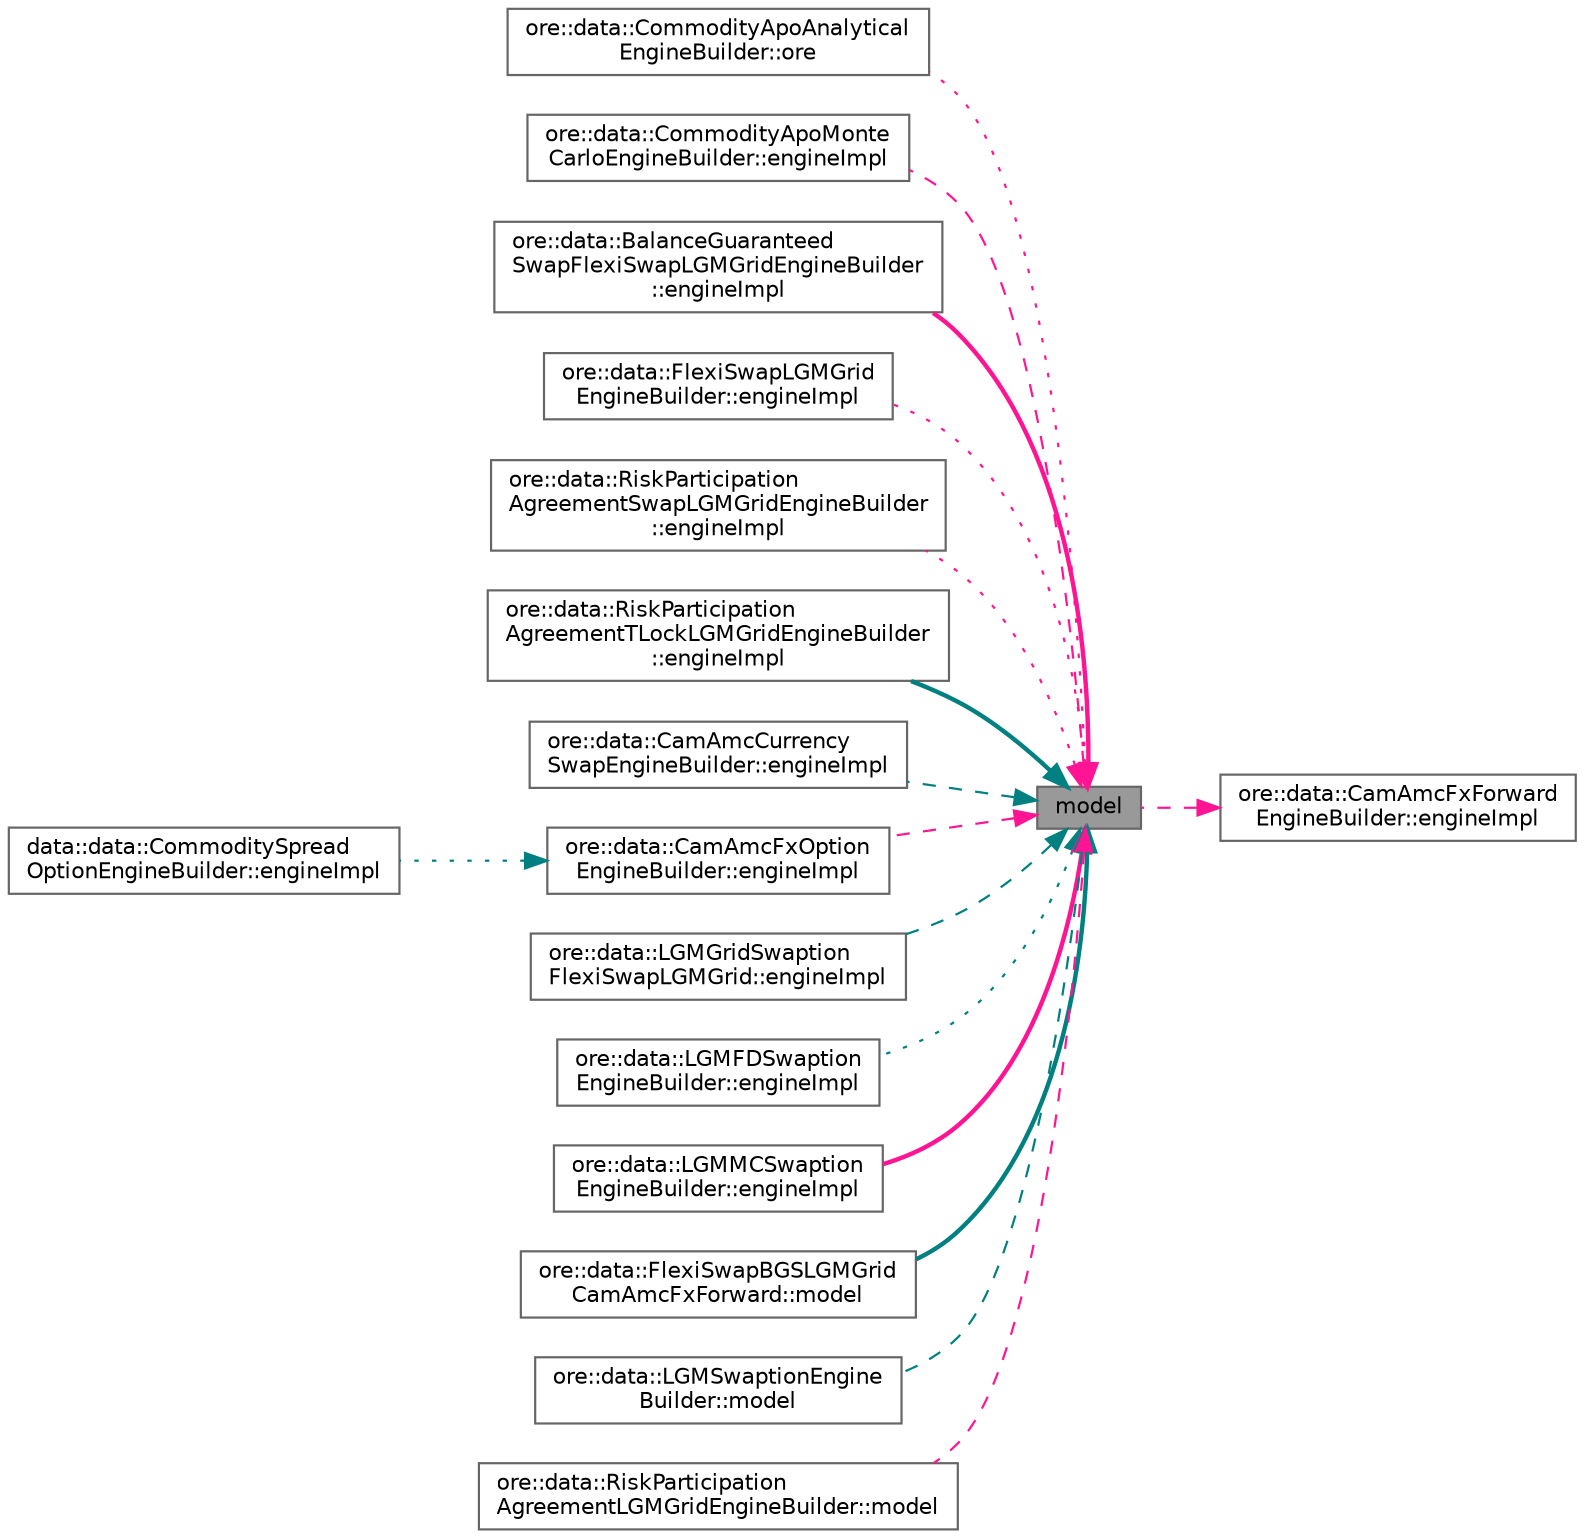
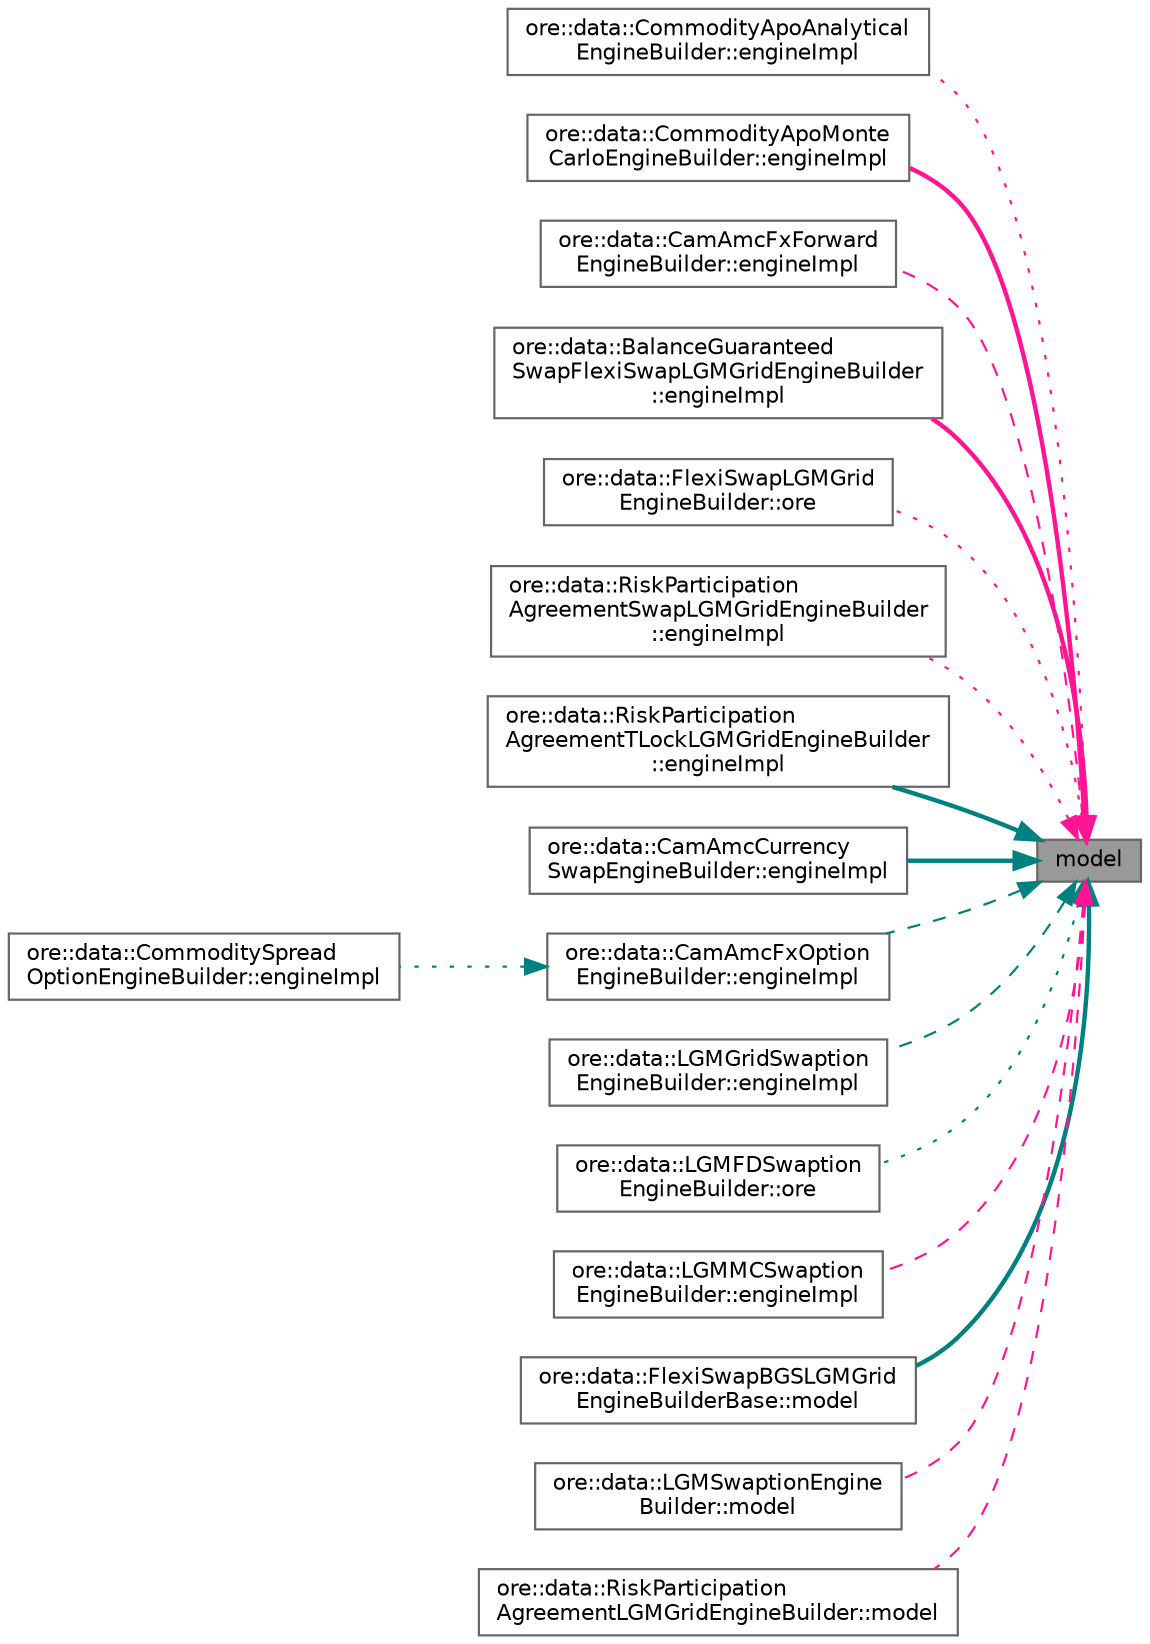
node "ore::data::CommodityApoAnalytical EngineBuilder::ore": label "ore::data::CommodityApoAnalytical EngineBuilder::ore" -> "ore::data::CommodityApoAnalytical EngineBuilder::engineImpl"
node "ore::data::FlexiSwapLGMGrid EngineBuilder::engineImpl": label "ore::data::FlexiSwapLGMGrid EngineBuilder::engineImpl" -> "ore::data::FlexiSwapLGMGrid EngineBuilder::ore"
edge "ore::data::CommodityApoMonte CarloEngineBuilder::engineImpl" -> "model": style dashed -> bold
edge "ore::data::CamAmcCurrency SwapEngineBuilder::engineImpl" -> "model": style dashed -> bold
edge "model" -> "ore::data::CamAmcFxForward EngineBuilder::engineImpl": reversed
edge "ore::data::CamAmcFxOption EngineBuilder::engineImpl" -> "model": color deeppink -> teal
node "data::data::CommoditySpread OptionEngineBuilder::engineImpl": label "data::data::CommoditySpread OptionEngineBuilder::engineImpl" -> "ore::data::CommoditySpread OptionEngineBuilder::engineImpl"
node "ore::data::LGMGridSwaption FlexiSwapLGMGrid::engineImpl": label "ore::data::LGMGridSwaption FlexiSwapLGMGrid::engineImpl" -> "ore::data::LGMGridSwaption EngineBuilder::engineImpl"
edge "ore::data::LGMMCSwaption EngineBuilder::engineImpl" -> "model": style bold -> dashed
node "ore::data::LGMFDSwaption EngineBuilder::engineImpl": label "ore::data::LGMFDSwaption EngineBuilder::engineImpl" -> "ore::data::LGMFDSwaption EngineBuilder::ore"
edge "ore::data::LGMSwaptionEngine Builder::model" -> "model": color teal -> deeppink
node "ore::data::FlexiSwapBGSLGMGrid CamAmcFxForward::model": label "ore::data::FlexiSwapBGSLGMGrid CamAmcFxForward::model" -> "ore::data::FlexiSwapBGSLGMGrid EngineBuilderBase::model"
